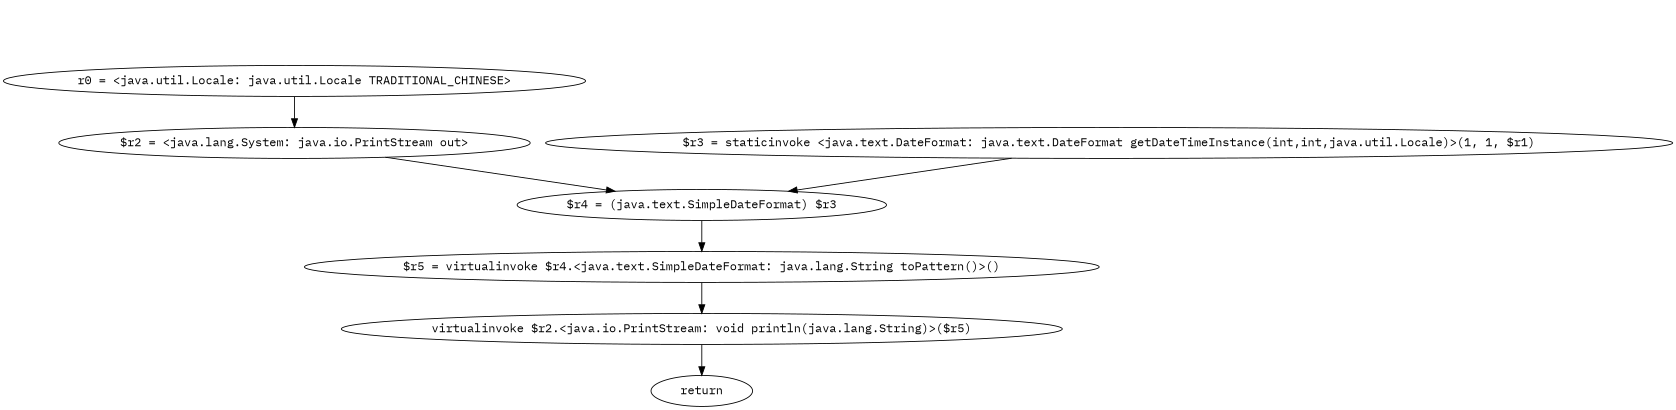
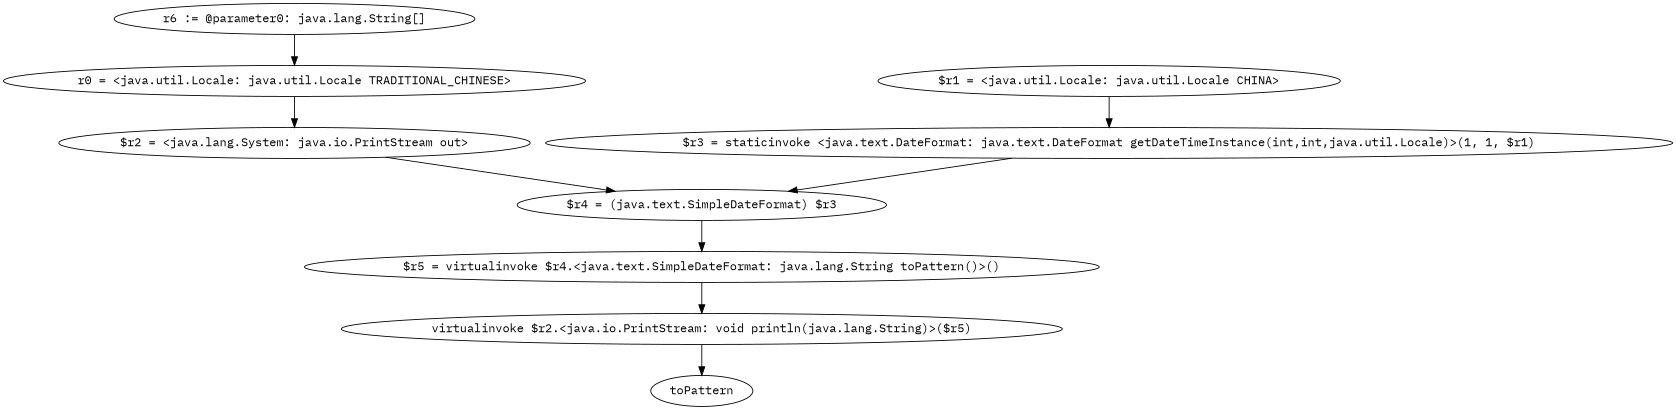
node "r6 := @parameter0: java.lang.String[]": added
node "$r1 = <java.util.Locale: java.util.Locale CHINA>": added
node "return": label "return" -> "toPattern"
